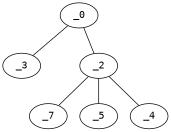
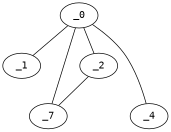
node "_3": label "_3" -> "_1"
edge "_0" -- "_7": added
edge "_2" -- "_4": now "_0" -- "_4"
node "_5": removed
